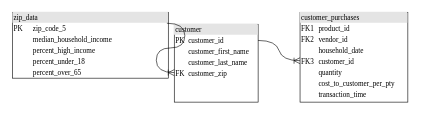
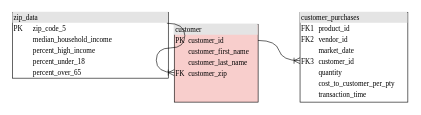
node "customer_purchases FK1 product_id FK2 vendor_id household_date FK3 customer_id quantity cost_to_customer_per_pty transaction_time": label "customer_purchases FK1 product_id FK2 vendor_id household_date FK3 customer_id quantity cost_to_customer_per_pty transaction_time" -> "customer_purchases FK1 product_id FK2 vendor_id market_date FK3 customer_id quantity cost_to_customer_per_pty transaction_time"
node "customer PK customer_id customer_first_name customer_last_name FK customer_zip": fillcolor #ffffff -> #f8cecc
